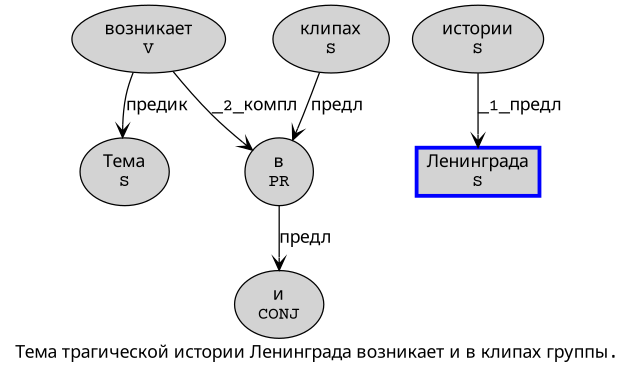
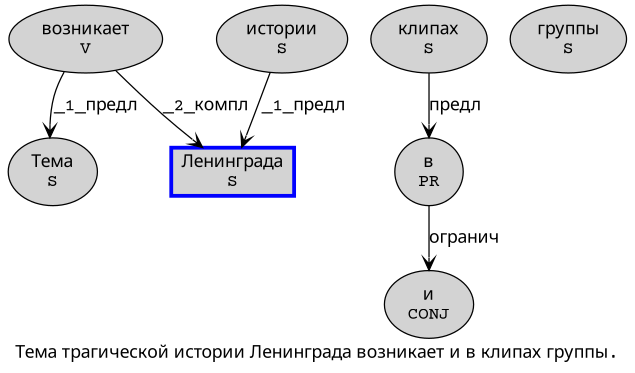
node "группы S": added
edge "возникает V" -> "Тема S": label "предик" -> "_1_предл"
edge "возникает V" -> "в PR": now "возникает V" -> "Ленинграда S"
edge "в PR" -> "и CONJ": label "предл" -> "огранич"
